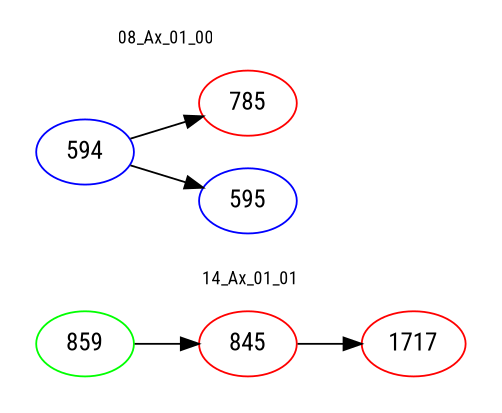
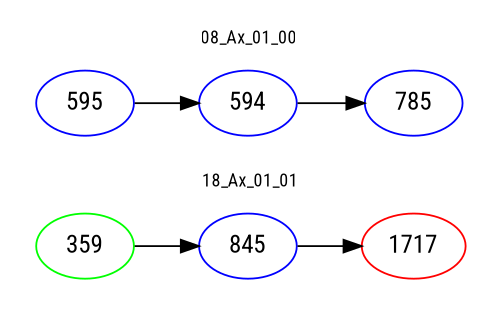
node "785": color red -> blue
edge "594" -> "595": reversed
cluster "14_Ax_01_01": label "14_Ax_01_01" -> "18_Ax_01_01"
node "859": label "859" -> "359"
node "845": color red -> blue
